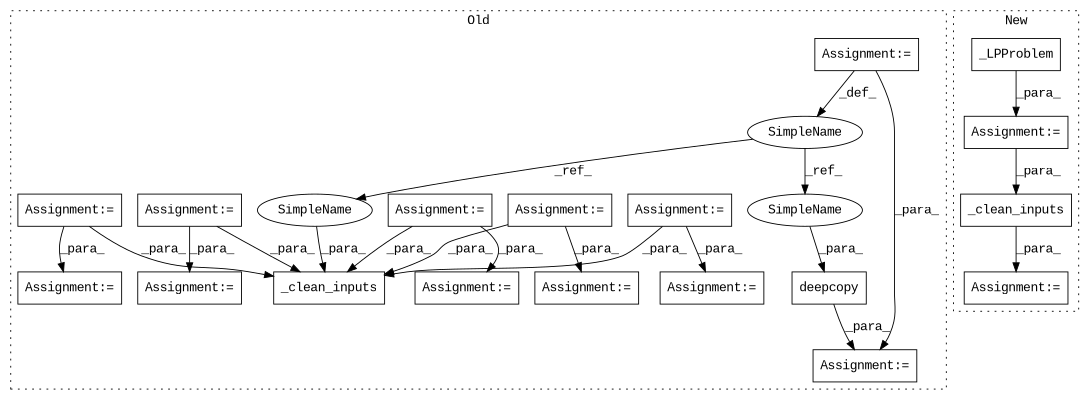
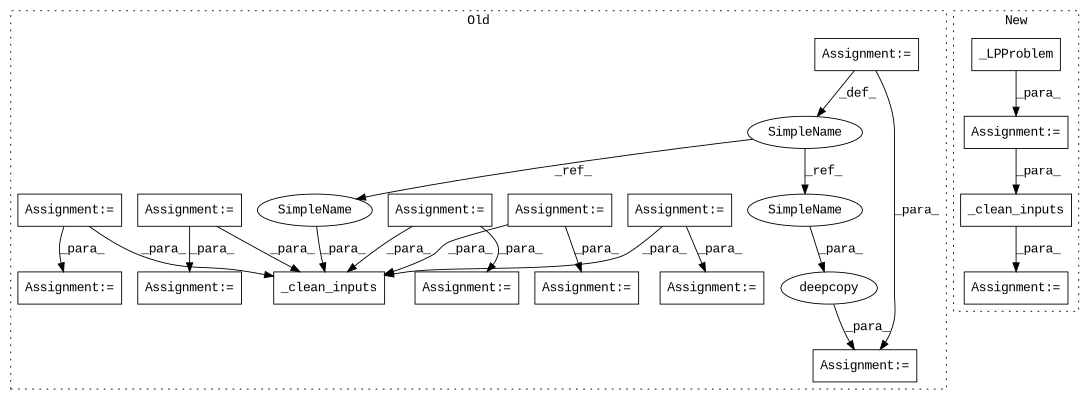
node "deepcopy": shape box -> ellipse
